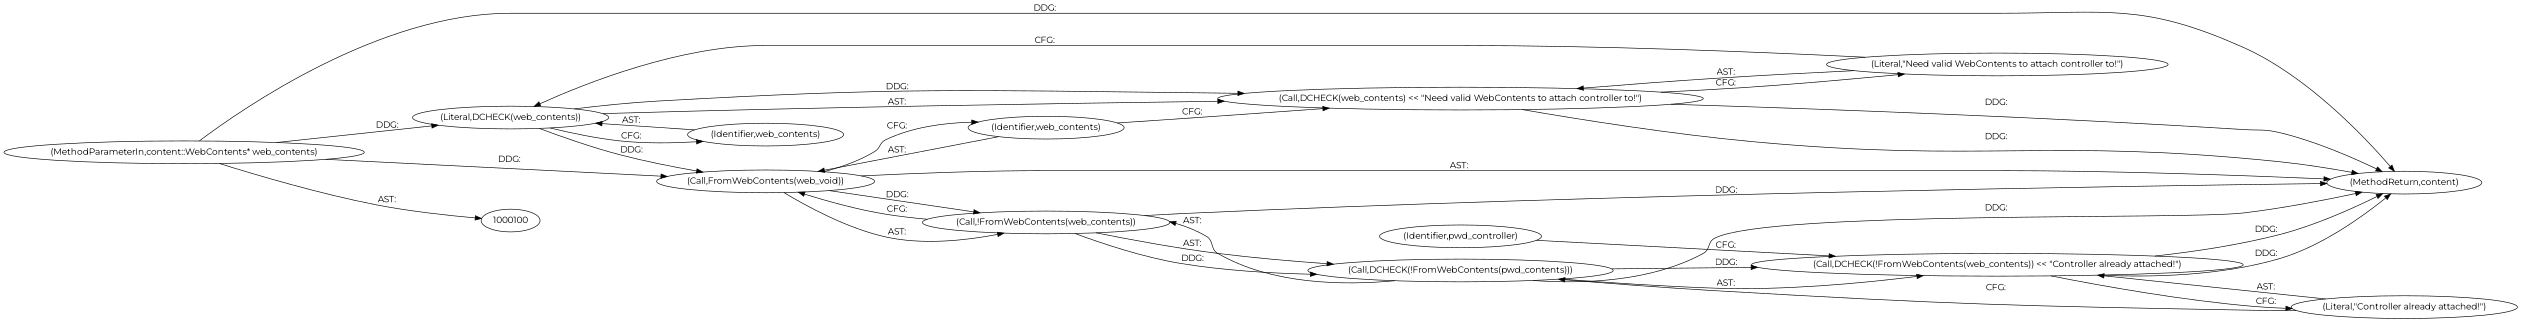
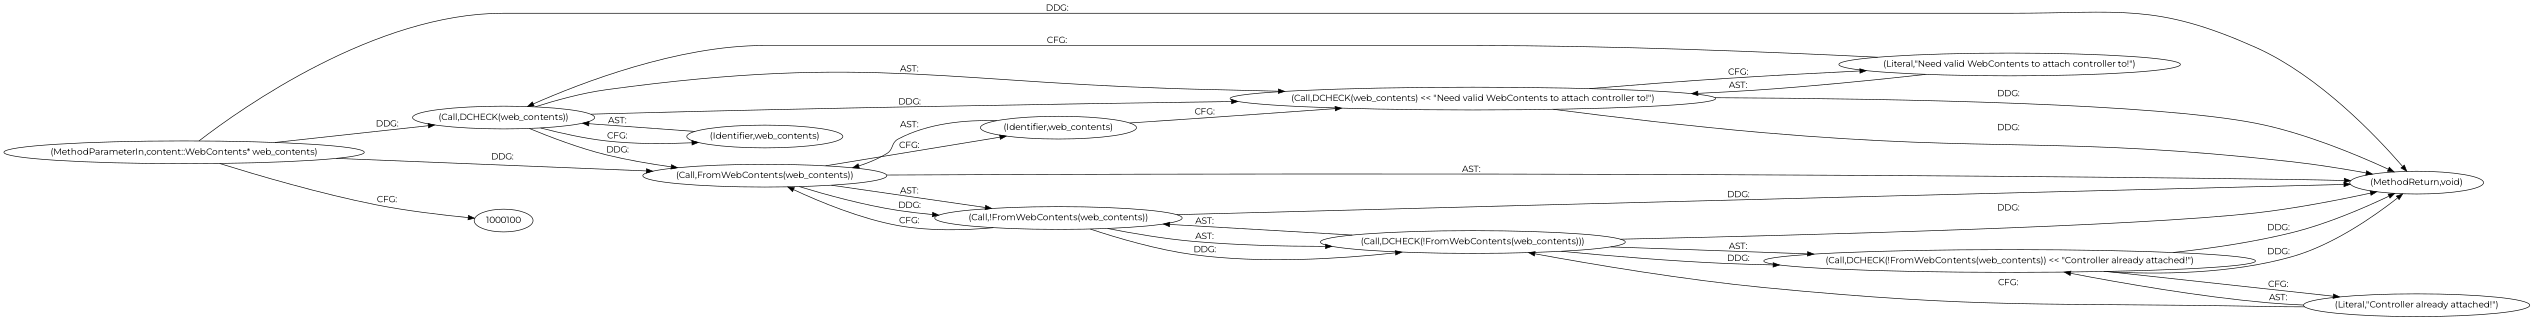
node "(Literal,DCHECK(web_contents))": label "(Literal,DCHECK(web_contents))" -> "(Call,DCHECK(web_contents))"
node "(Call,FromWebContents(web_void))": label "(Call,FromWebContents(web_void))" -> "(Call,FromWebContents(web_contents))"
node "(MethodReturn,content)": label "(MethodReturn,content)" -> "(MethodReturn,void)"
edge "(MethodParameterIn,content::WebContents* web_contents)" -> "1000100": label "AST: " -> "CFG: "
node "(Identifier,pwd_controller)": removed
node "(Call,DCHECK(!FromWebContents(pwd_contents)))": label "(Call,DCHECK(!FromWebContents(pwd_contents)))" -> "(Call,DCHECK(!FromWebContents(web_contents)))"
